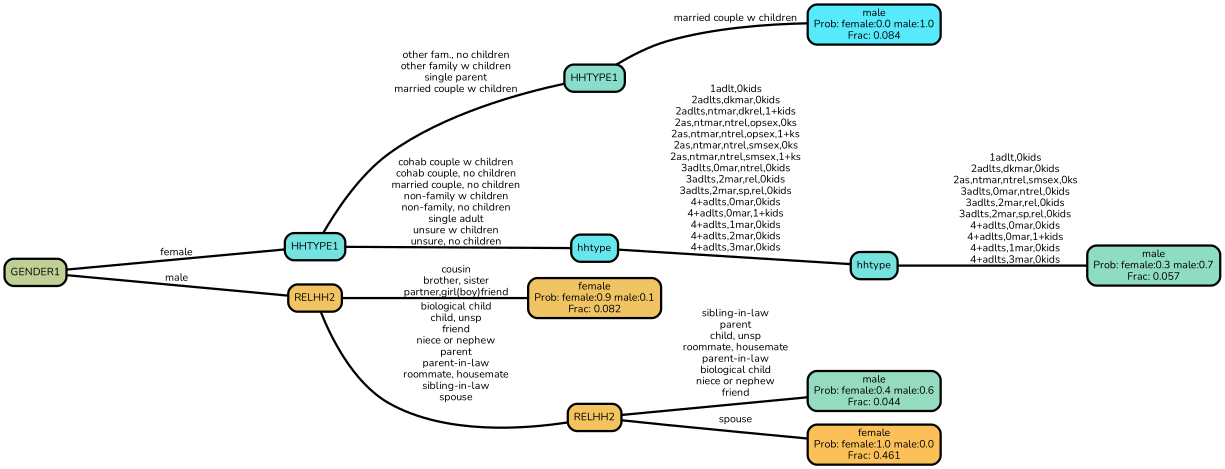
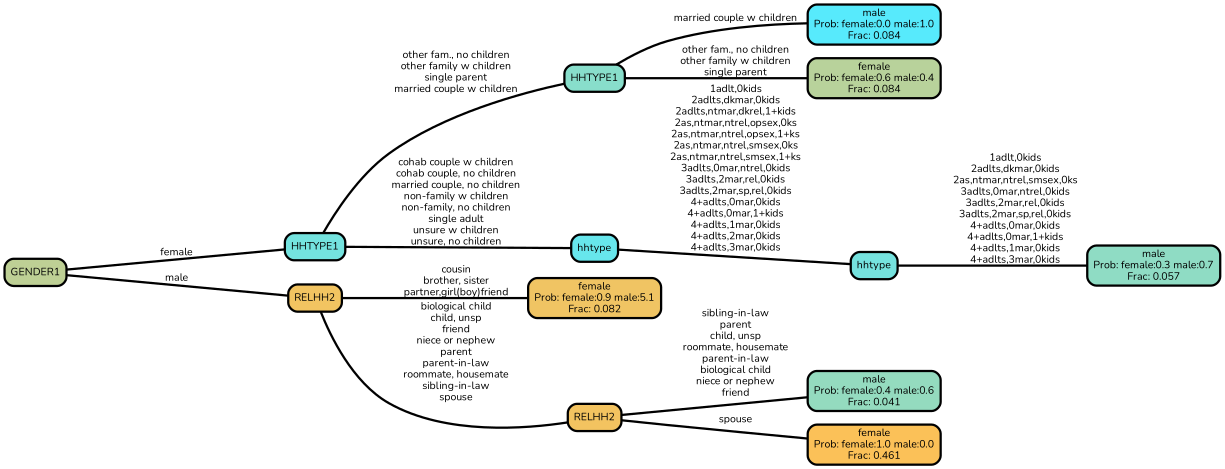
node "female Prob: female:0.6 male:0.4 Frac: 0.084": added
node "female Prob: female:0.9 male:0.1 Frac: 0.082": label "female Prob: female:0.9 male:0.1 Frac: 0.082" -> "female Prob: female:0.9 male:5.1 Frac: 0.082"
node "male Prob: female:0.4 male:0.6 Frac: 0.044": label "male Prob: female:0.4 male:0.6 Frac: 0.044" -> "male Prob: female:0.4 male:0.6 Frac: 0.041"
